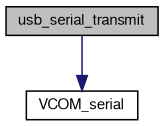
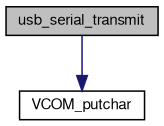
node "VCOM_serial": label "VCOM_serial" -> "VCOM_putchar"
